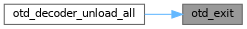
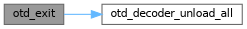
edge "otd_decoder_unload_all" -> "otd_exit": reversed
